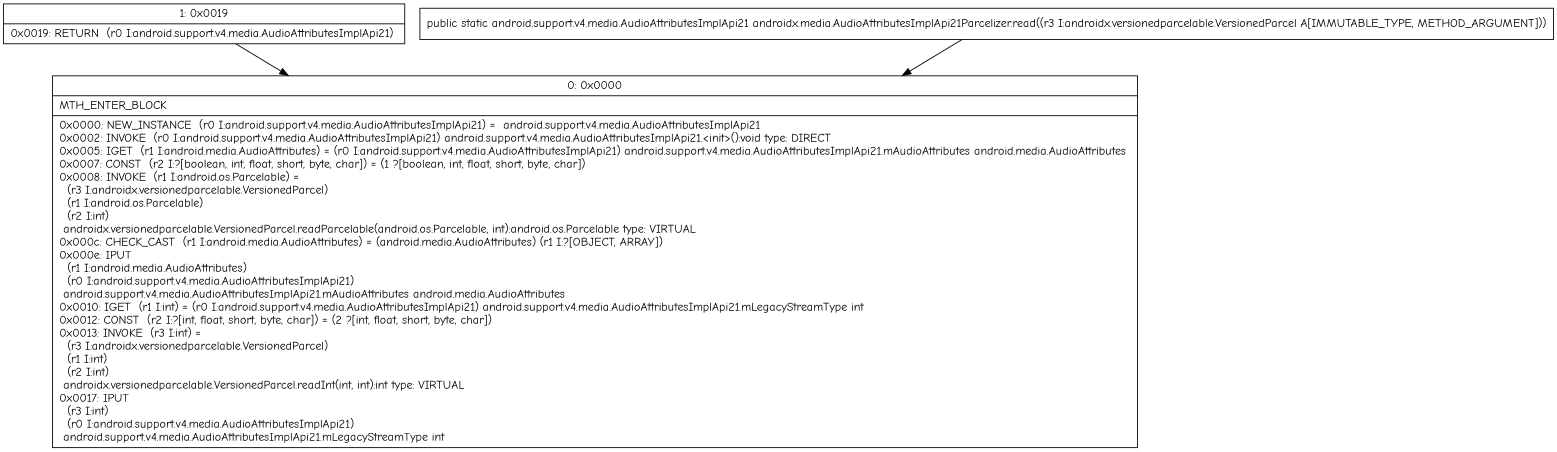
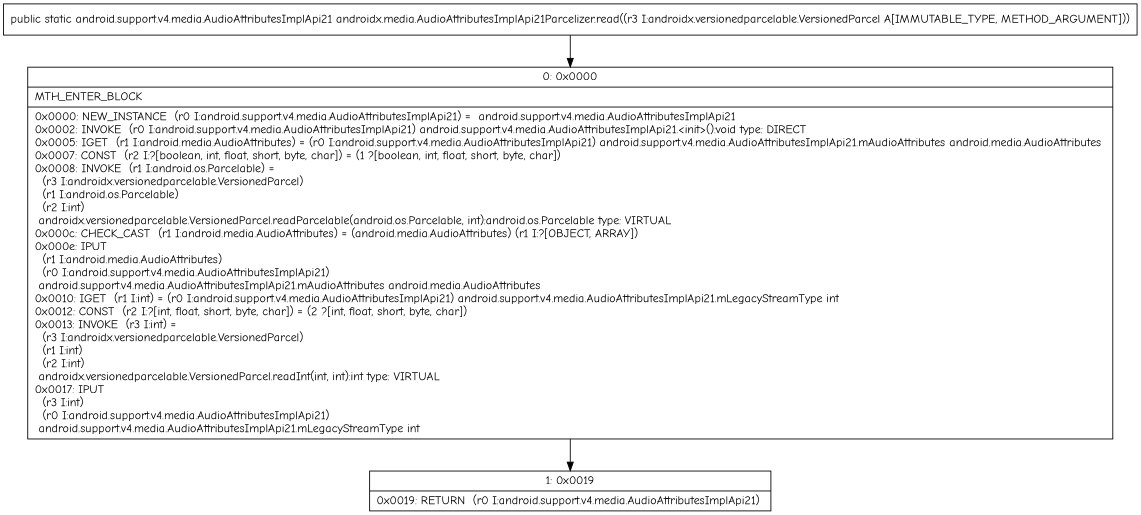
edge "1: 0x0019" -> "0: 0x0000": reversed
